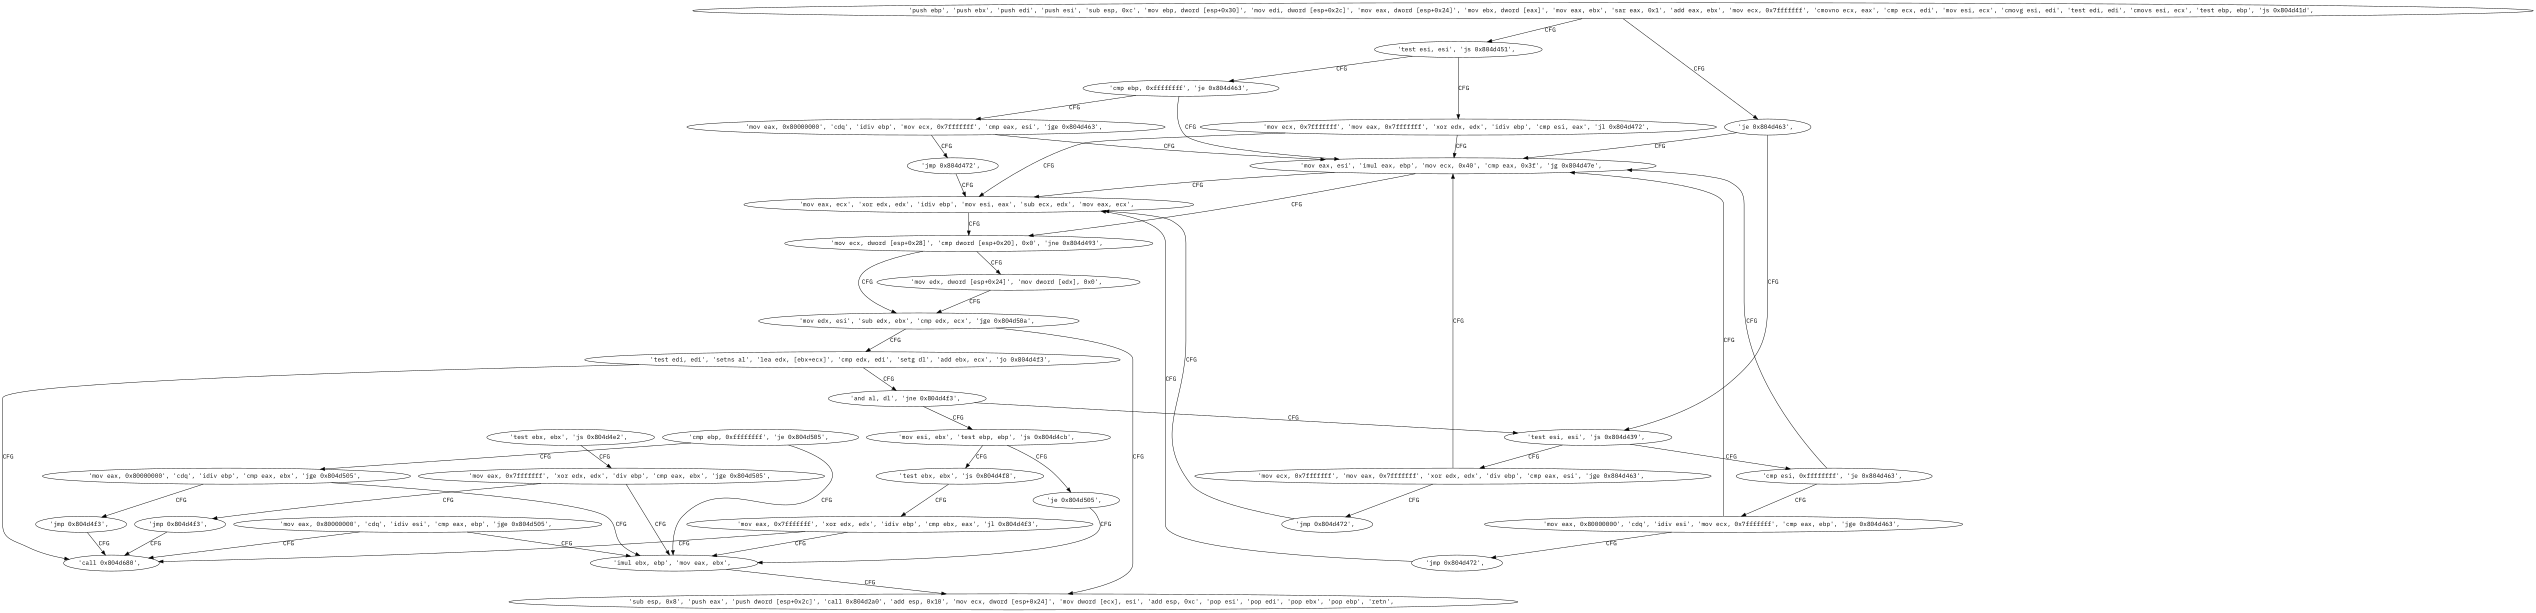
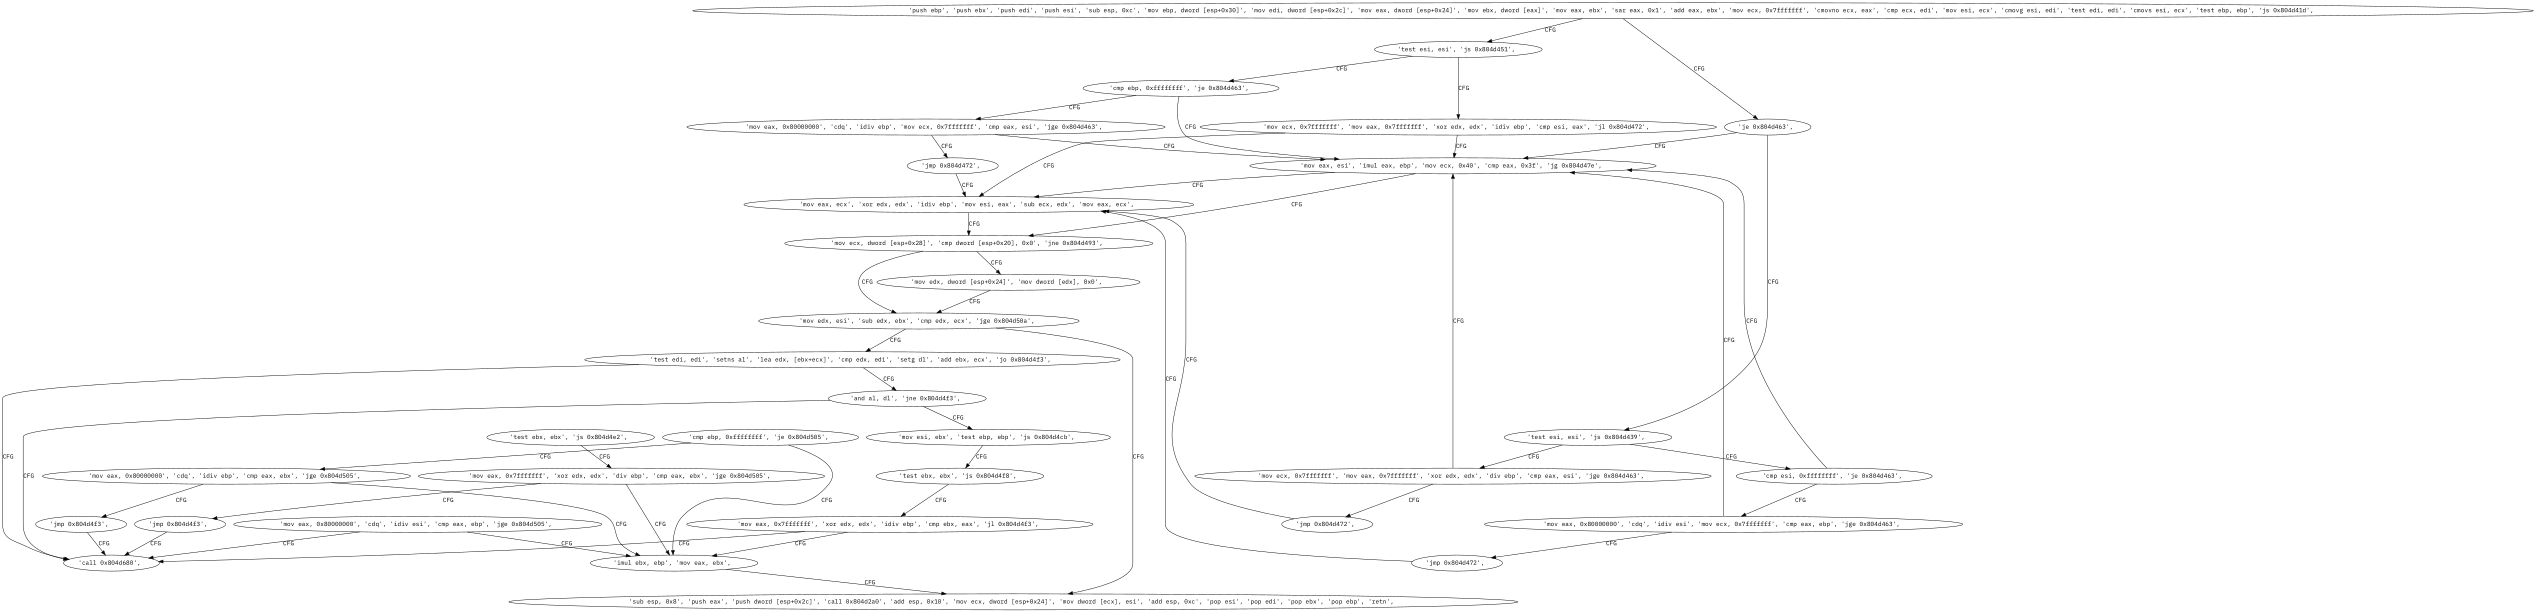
edge "'and al, dl', 'jne 0x804d4f3'," -> "'test esi, esi', 'js 0x804d439',": now "'and al, dl', 'jne 0x804d4f3'," -> "'call 0x804d680',"
node "'je 0x804d505',": removed
